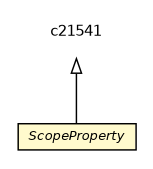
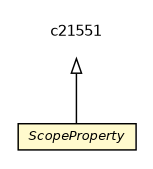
node "c21541": label "c21541" -> "c21551"
